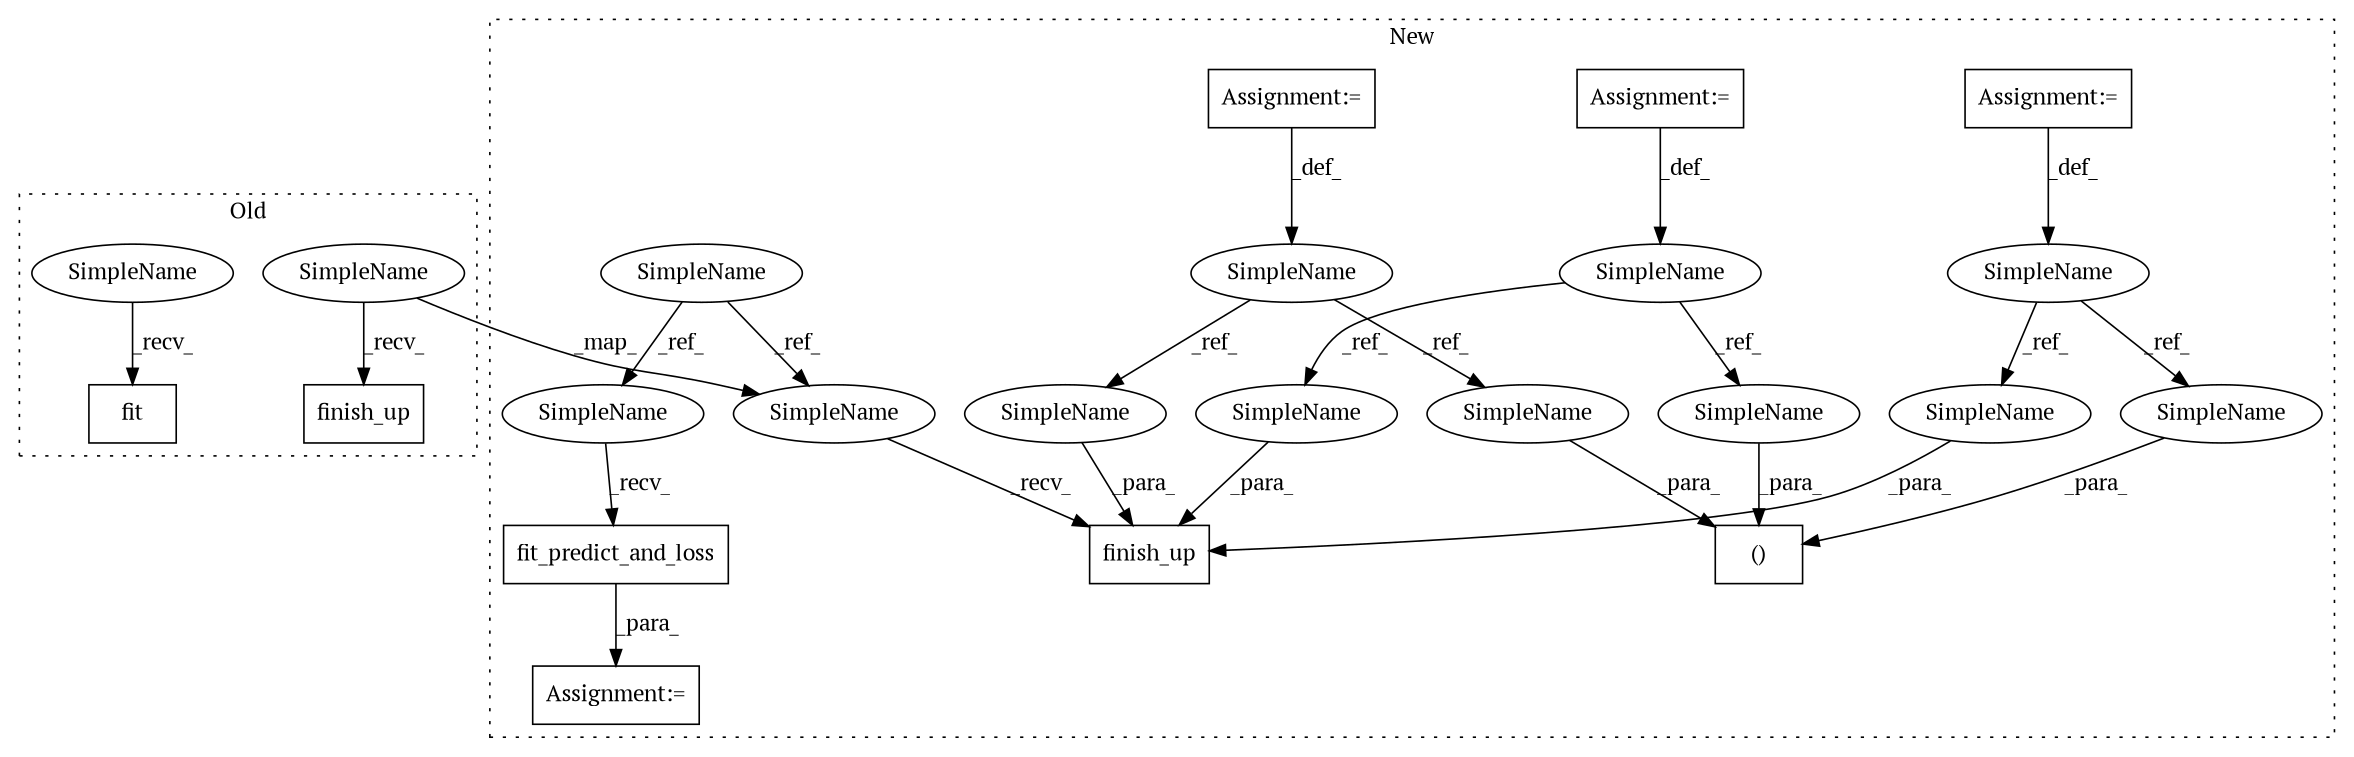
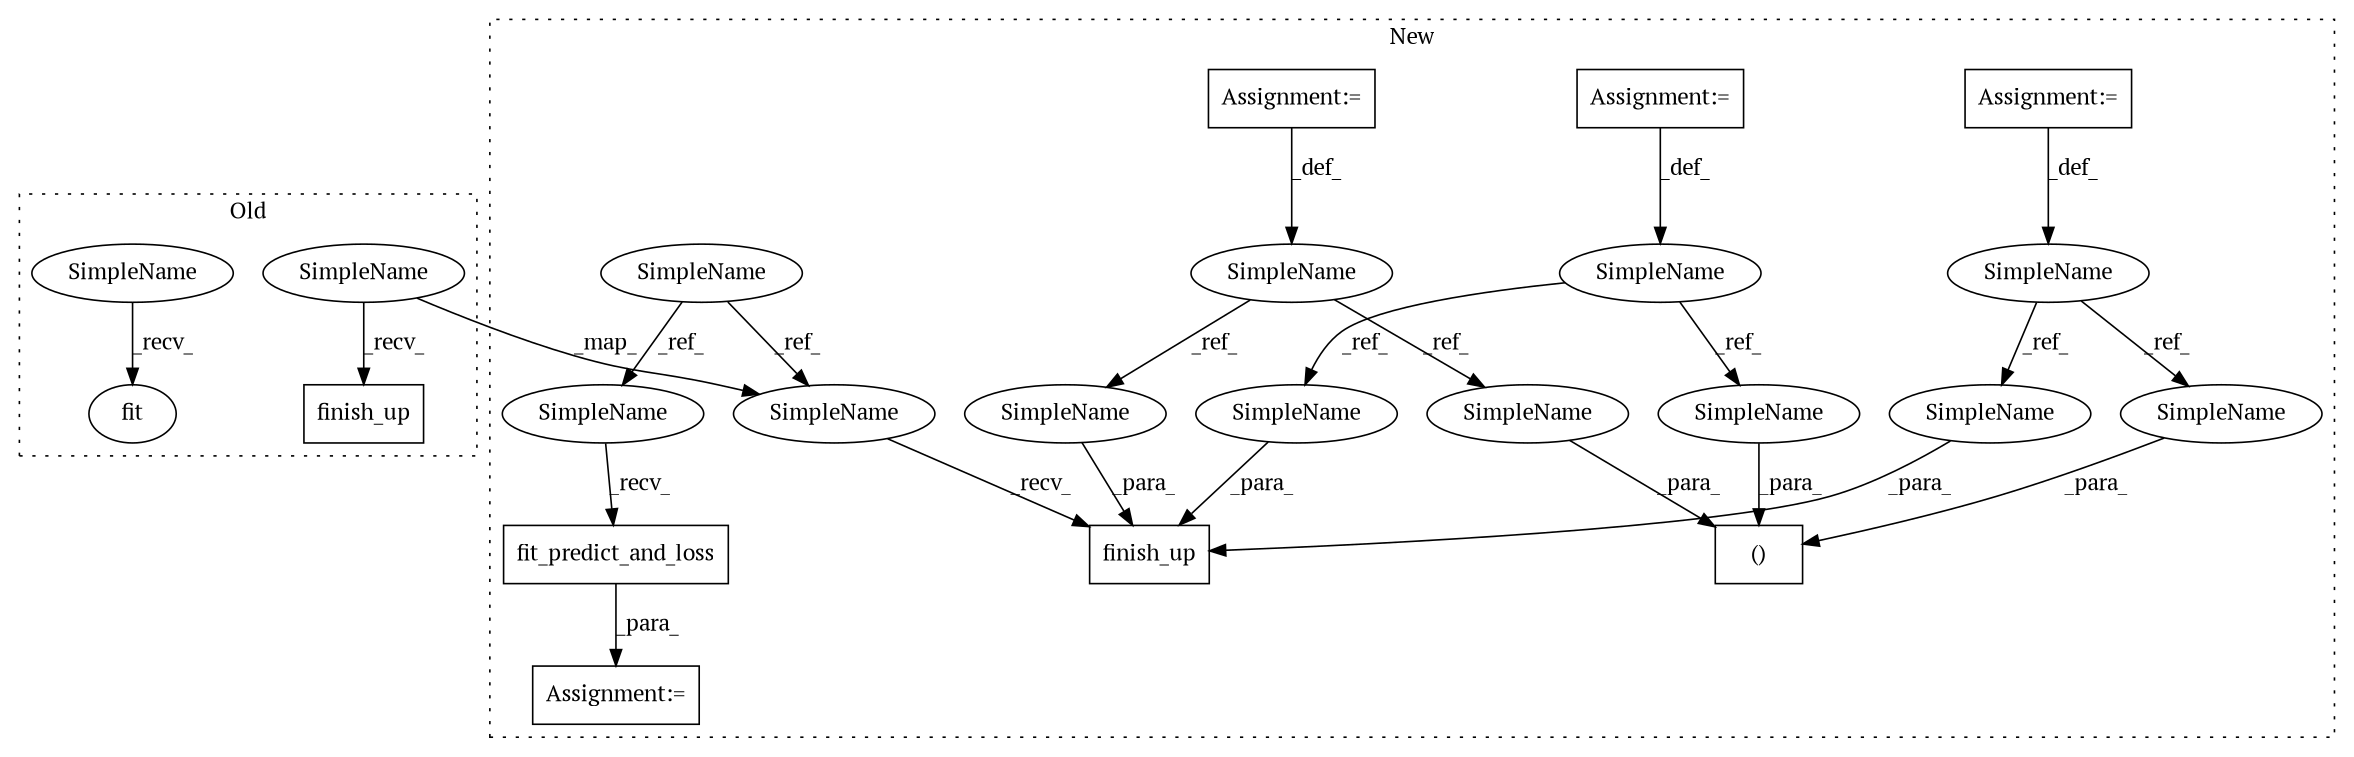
node "fit": shape box -> ellipse
